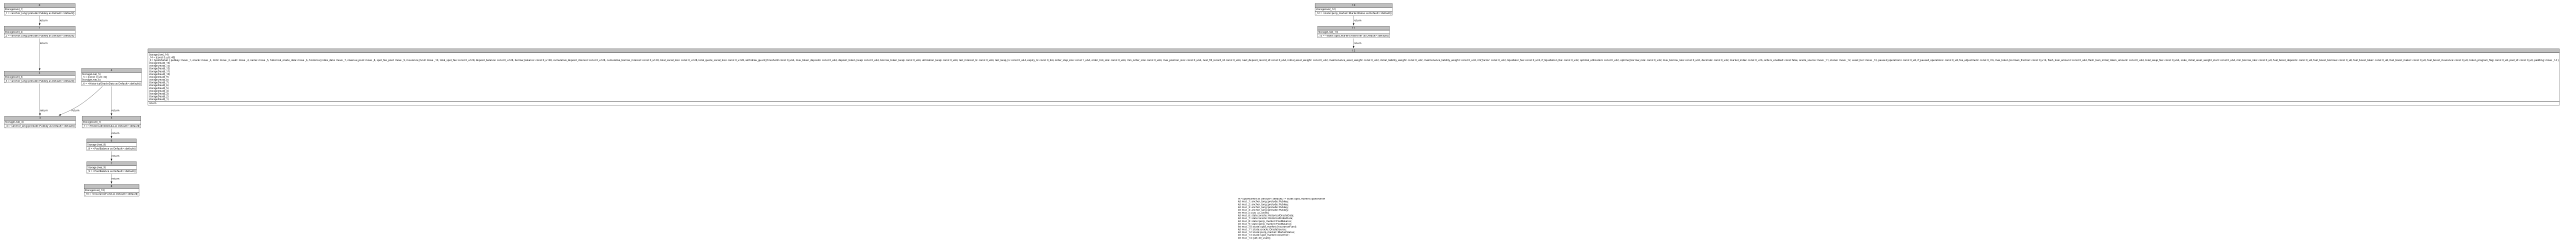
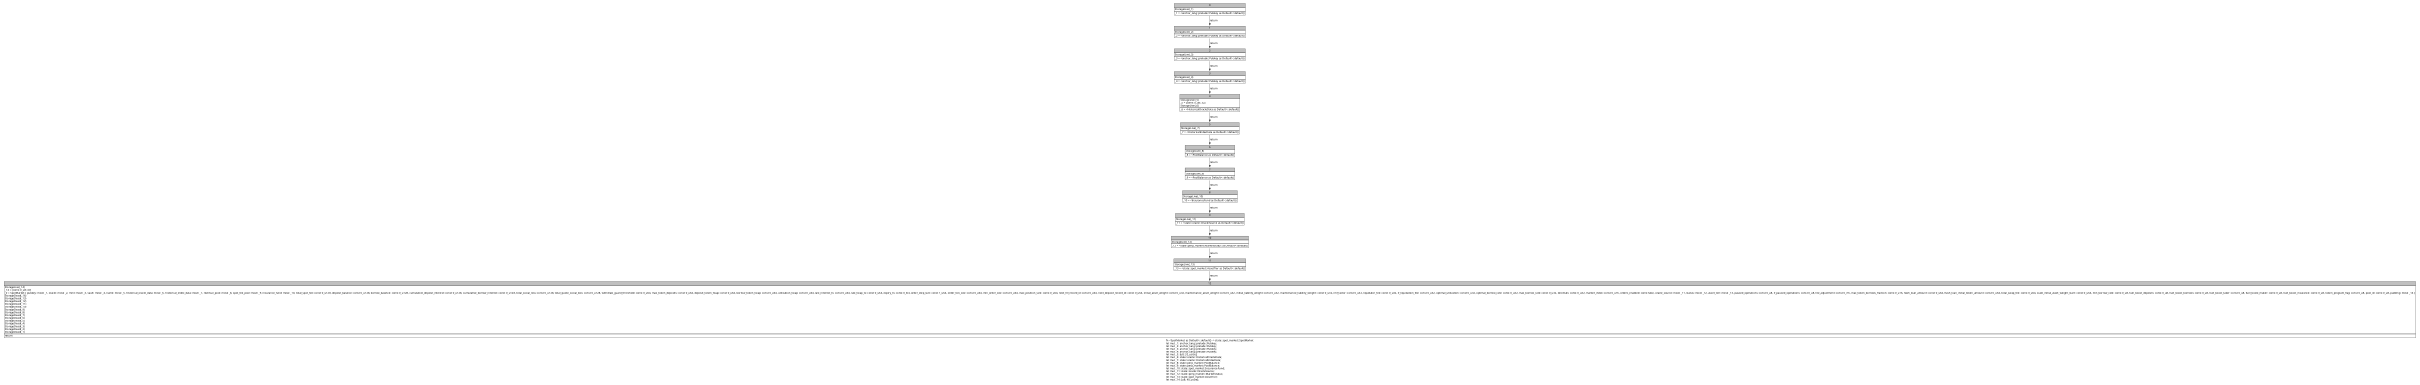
edge "4" -> "3": reversed
node "9": added
